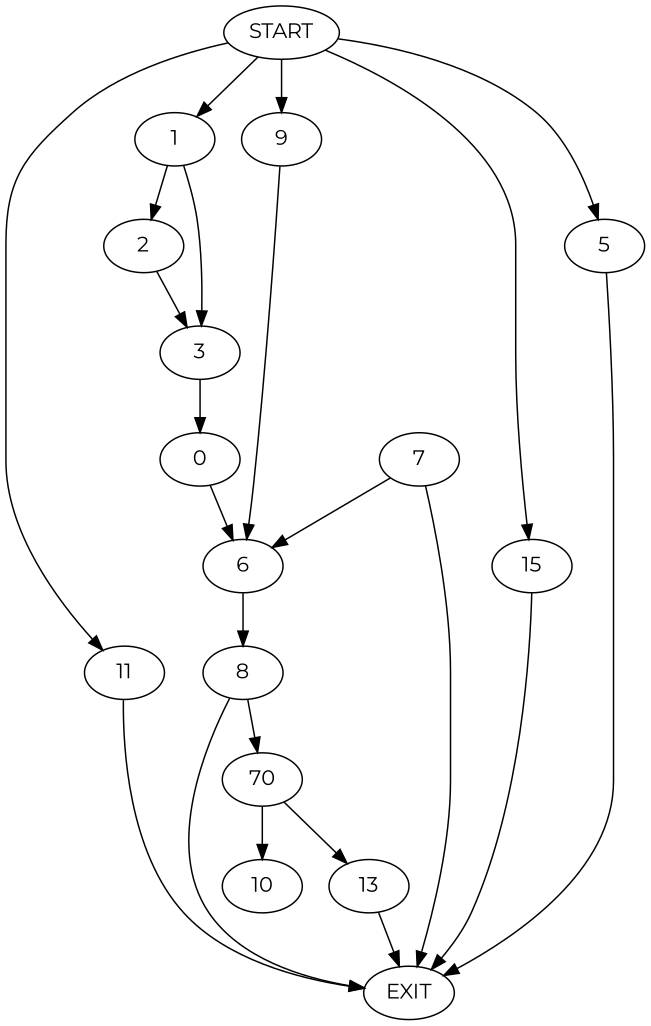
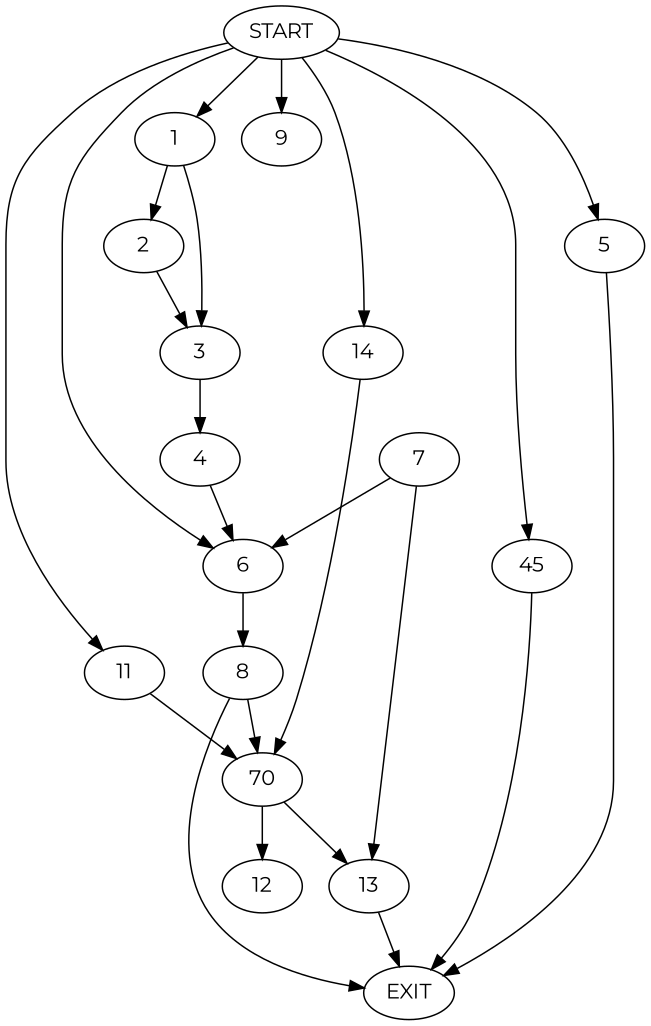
edge "9" -> "6": now "START" -> "6"
node "14": added
node "0": label "0" -> "4"
node "15": label "15" -> "45"
edge "7" -> "EXIT": now "7" -> "13"
node "10": label "10" -> "12"
edge "11" -> "EXIT": now "11" -> "70"
